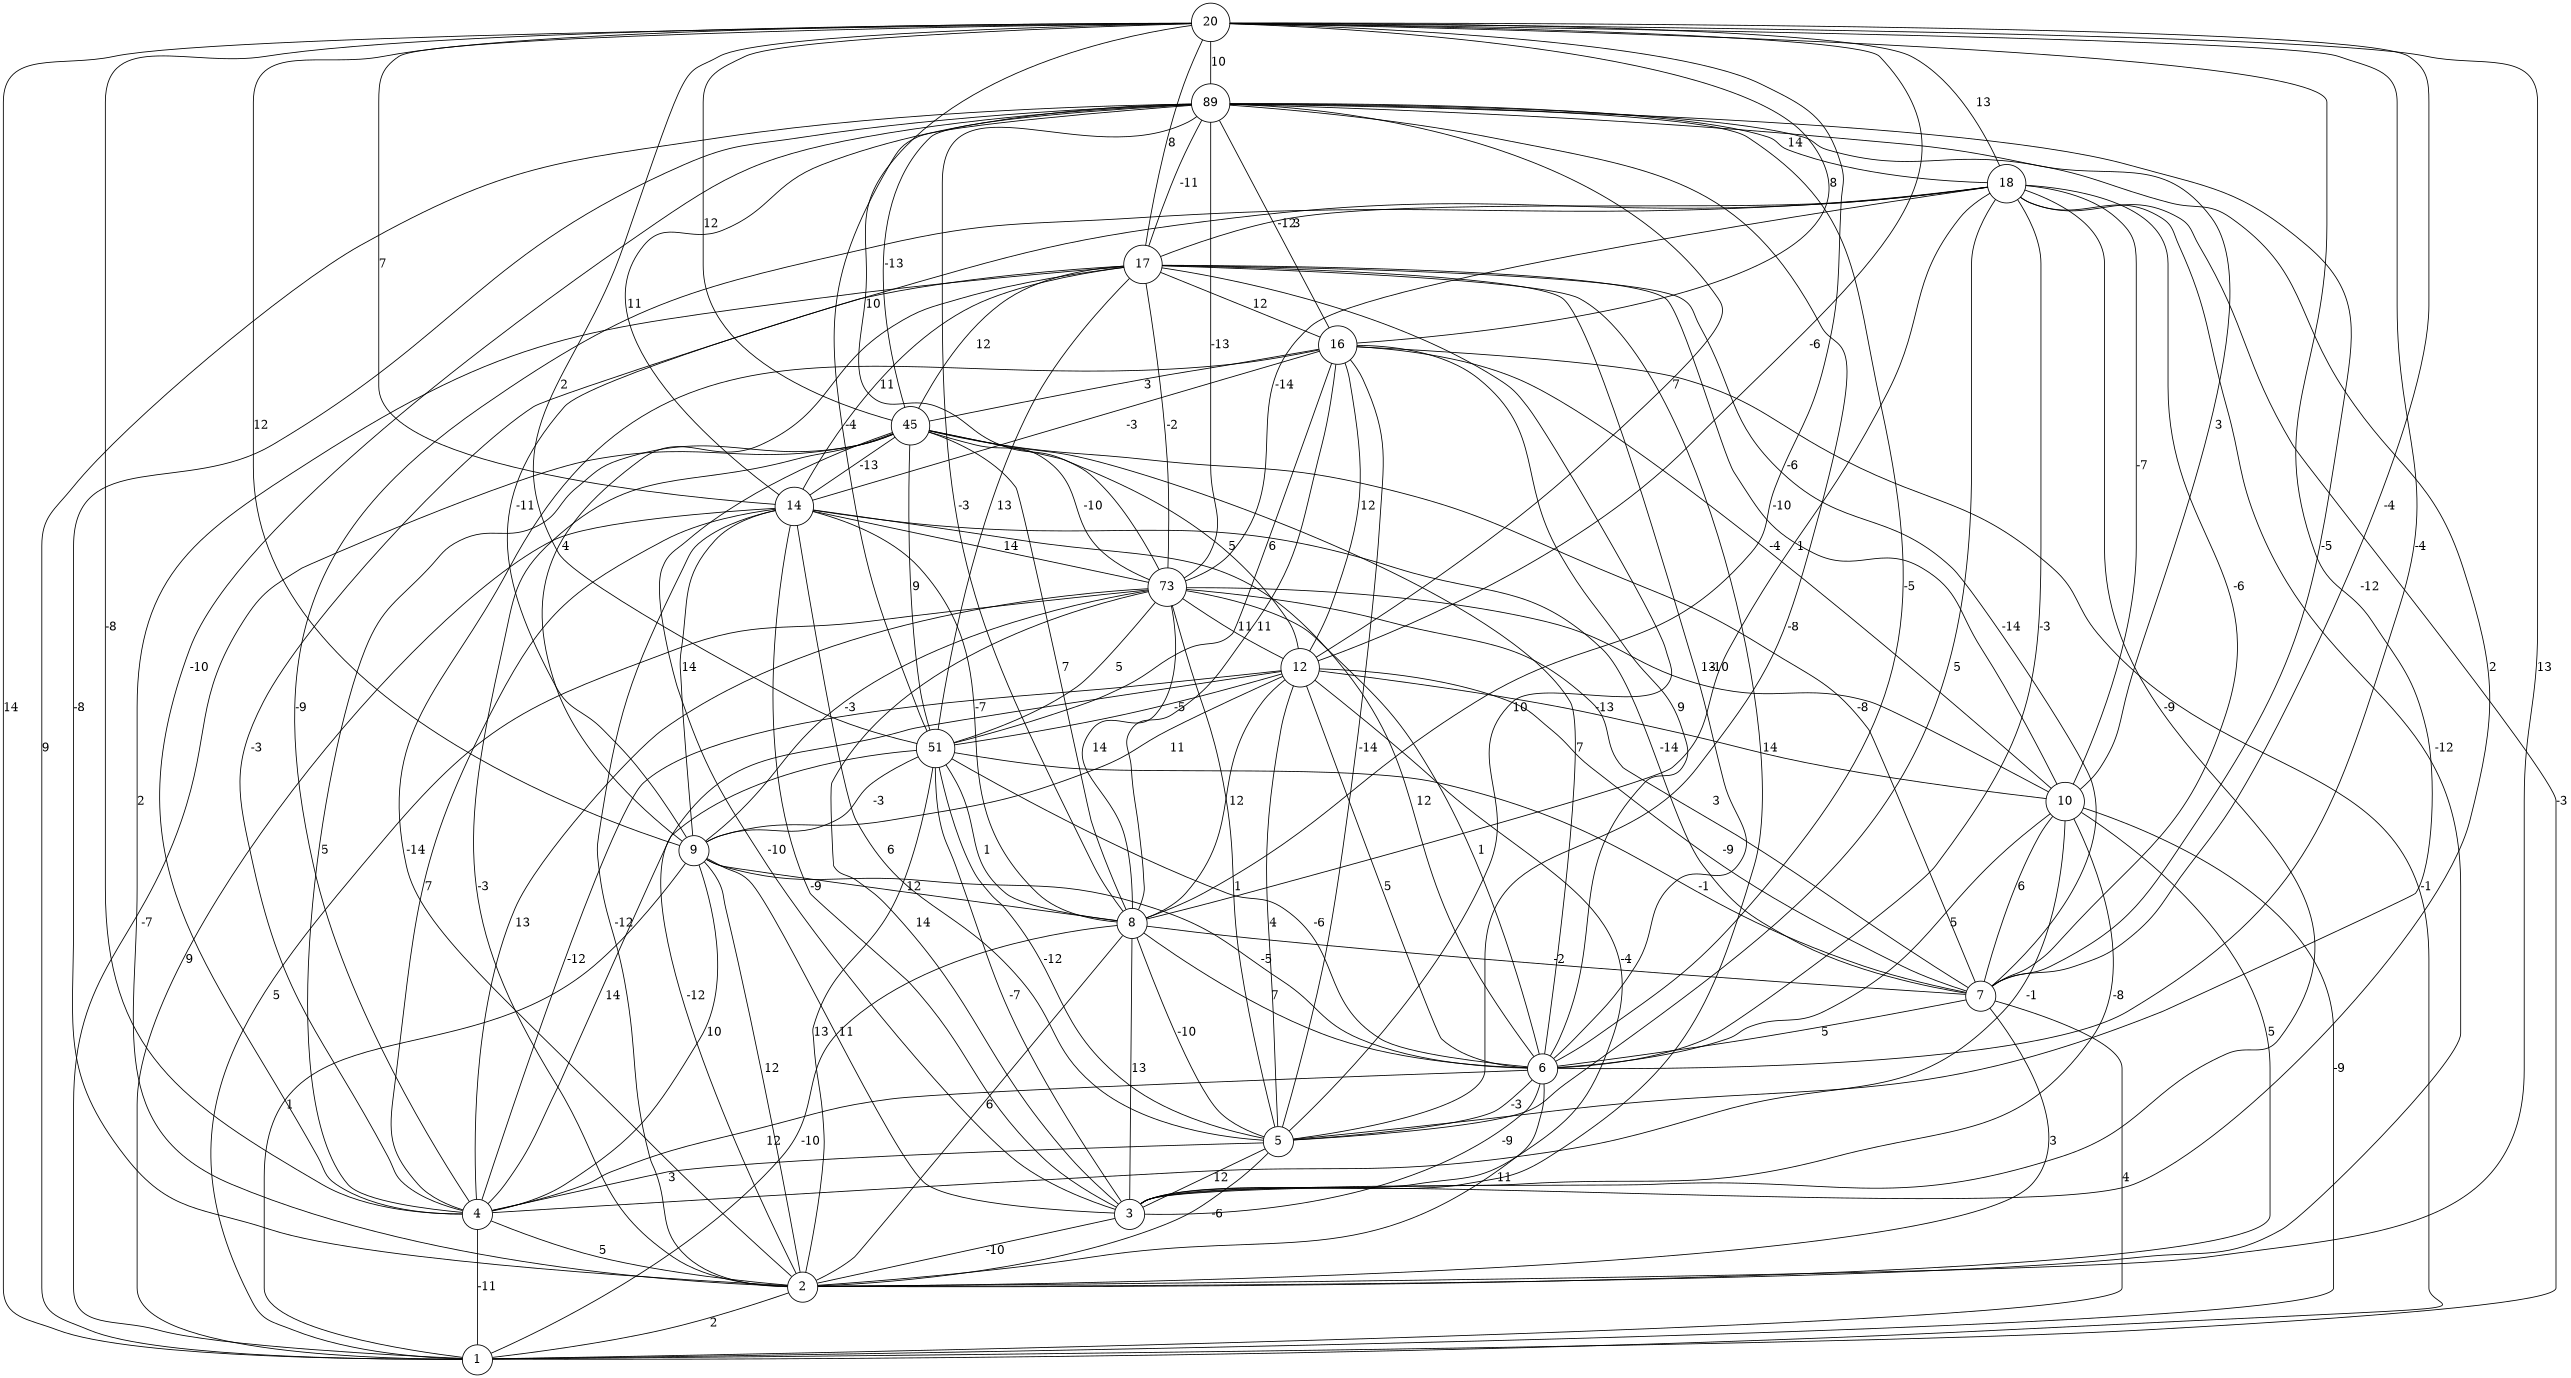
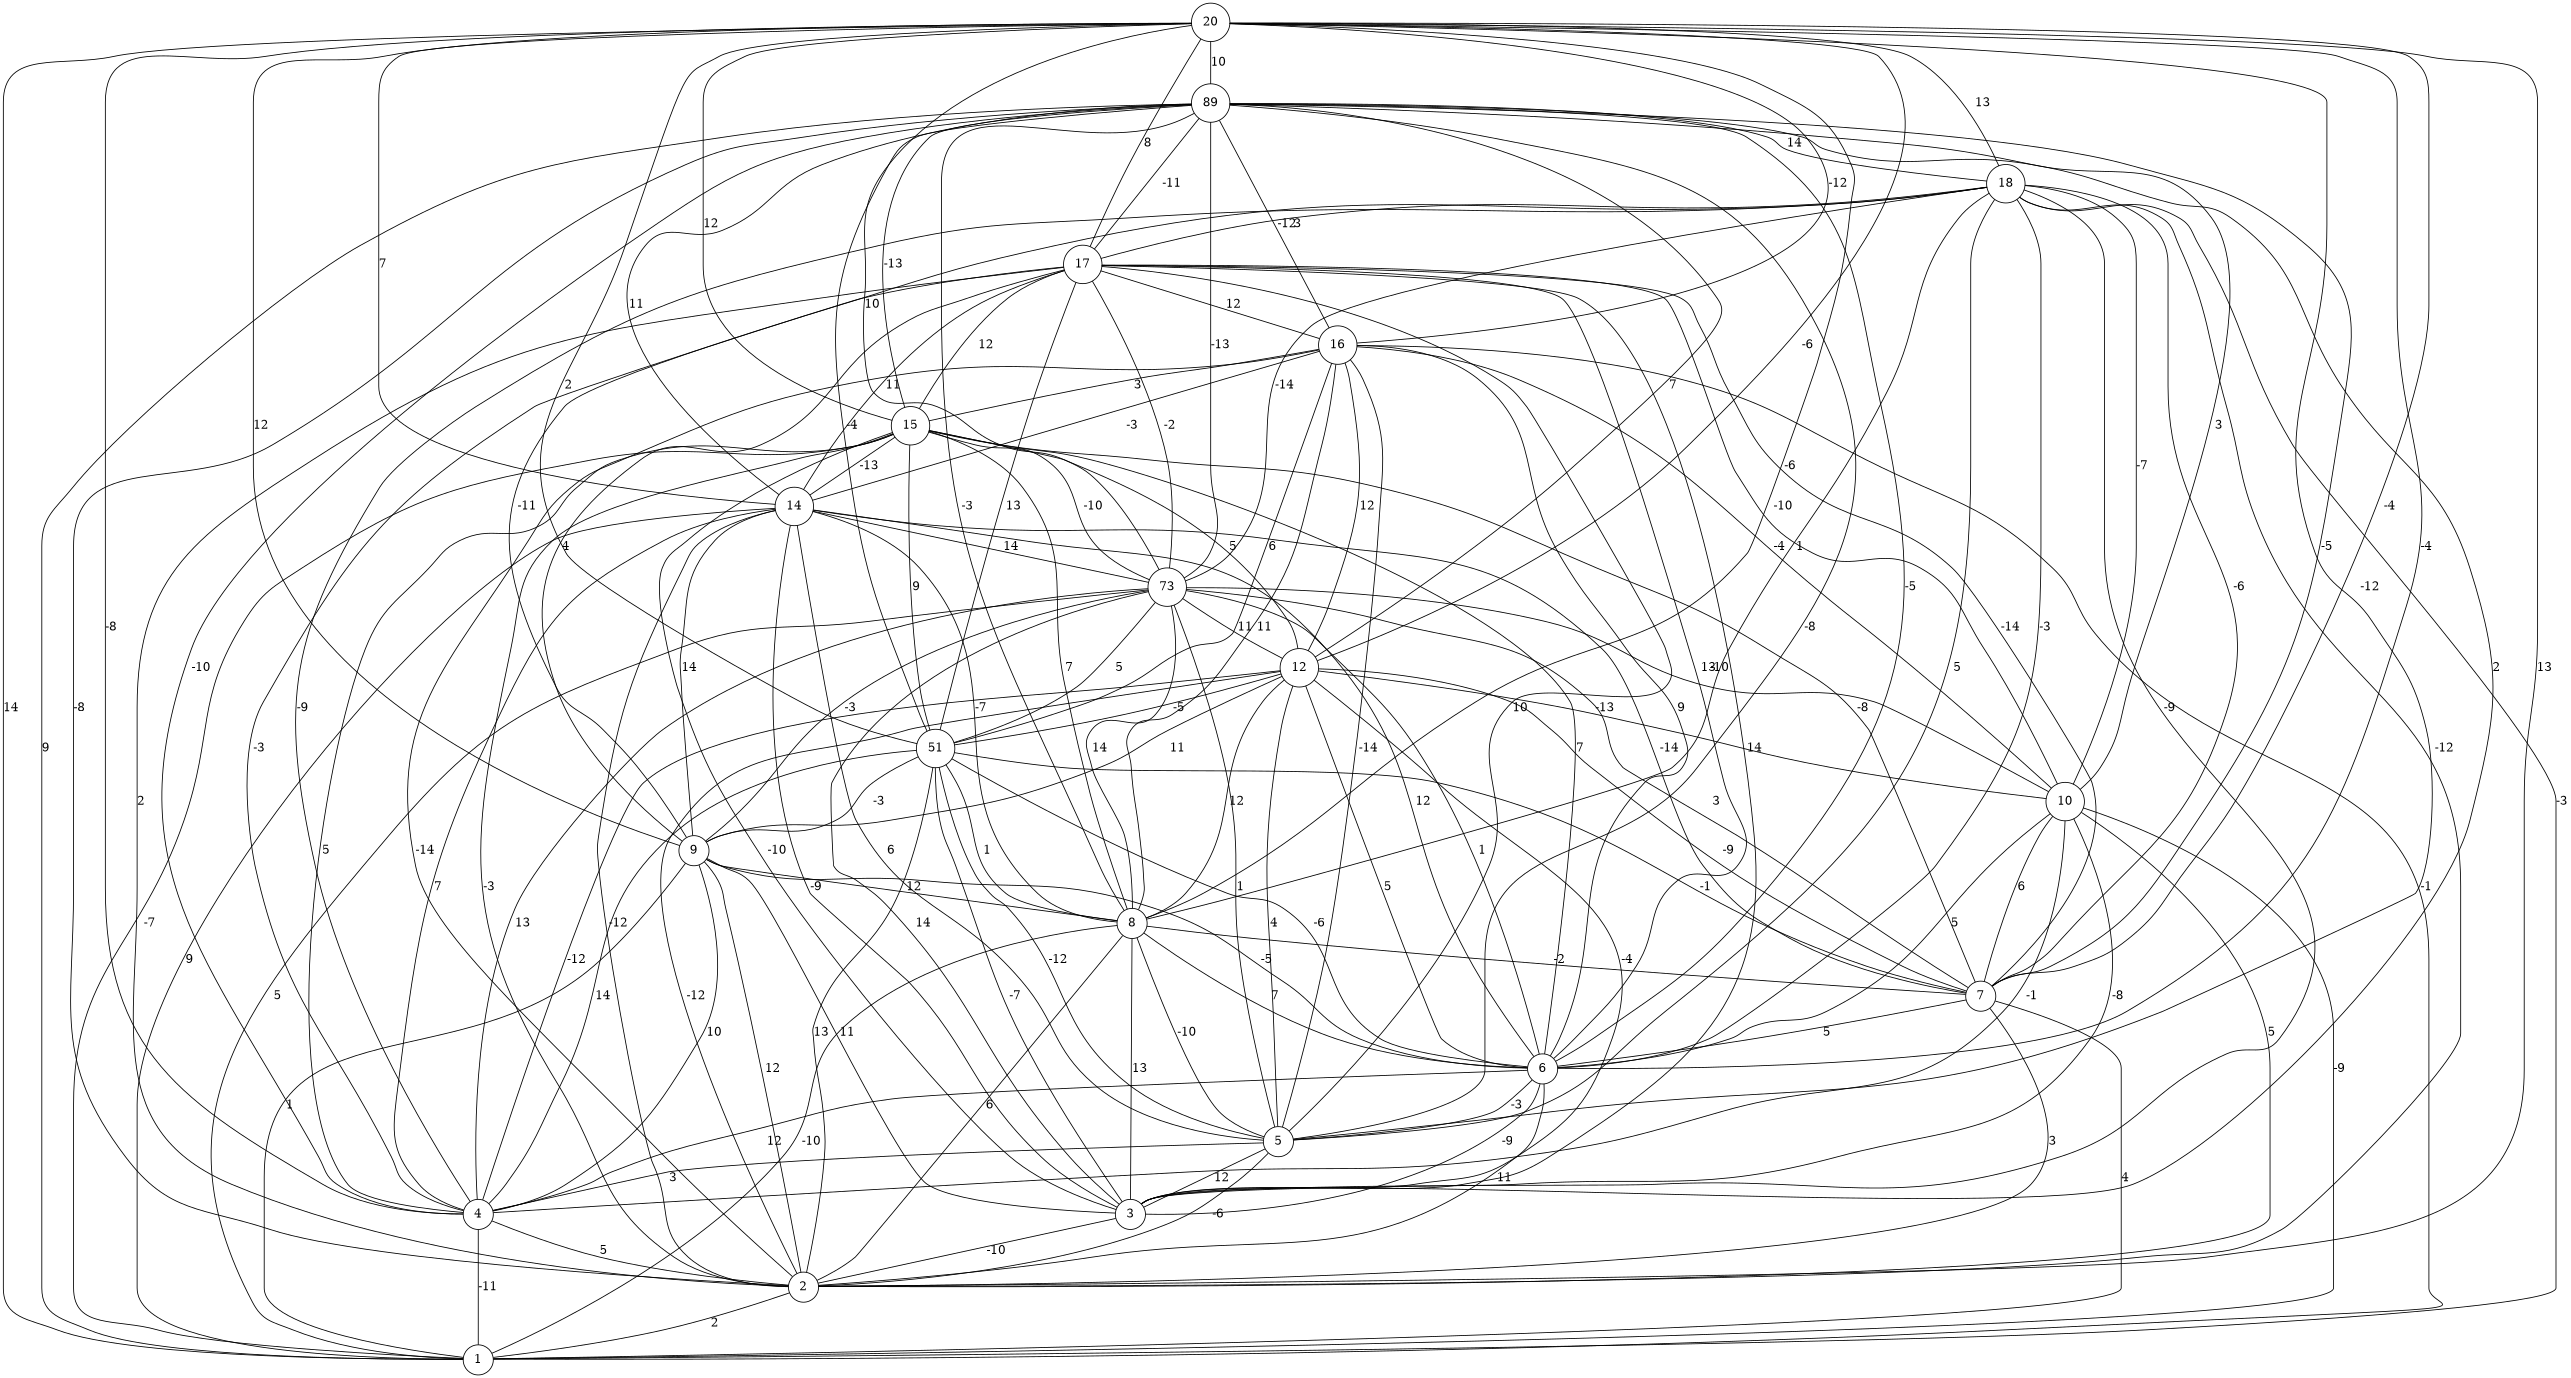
edge "20" -- "16": label "8" -> "-12"
node "45": label "45" -> "15"
